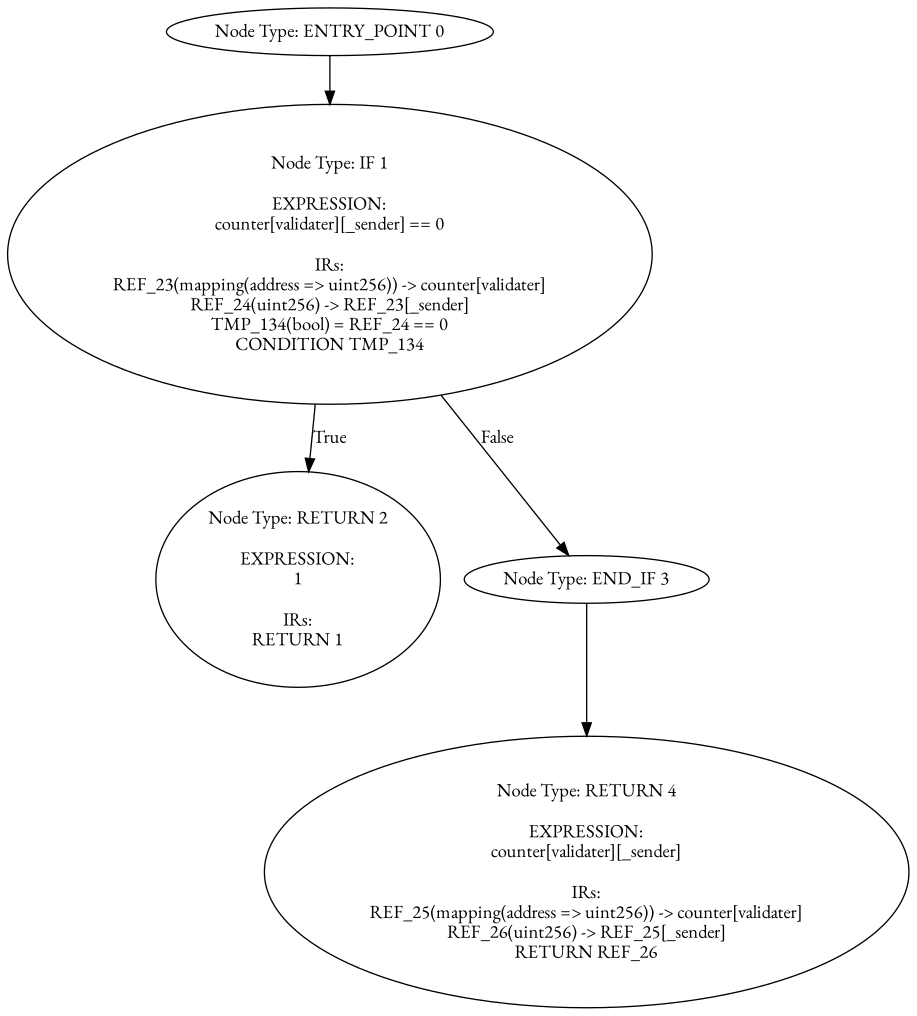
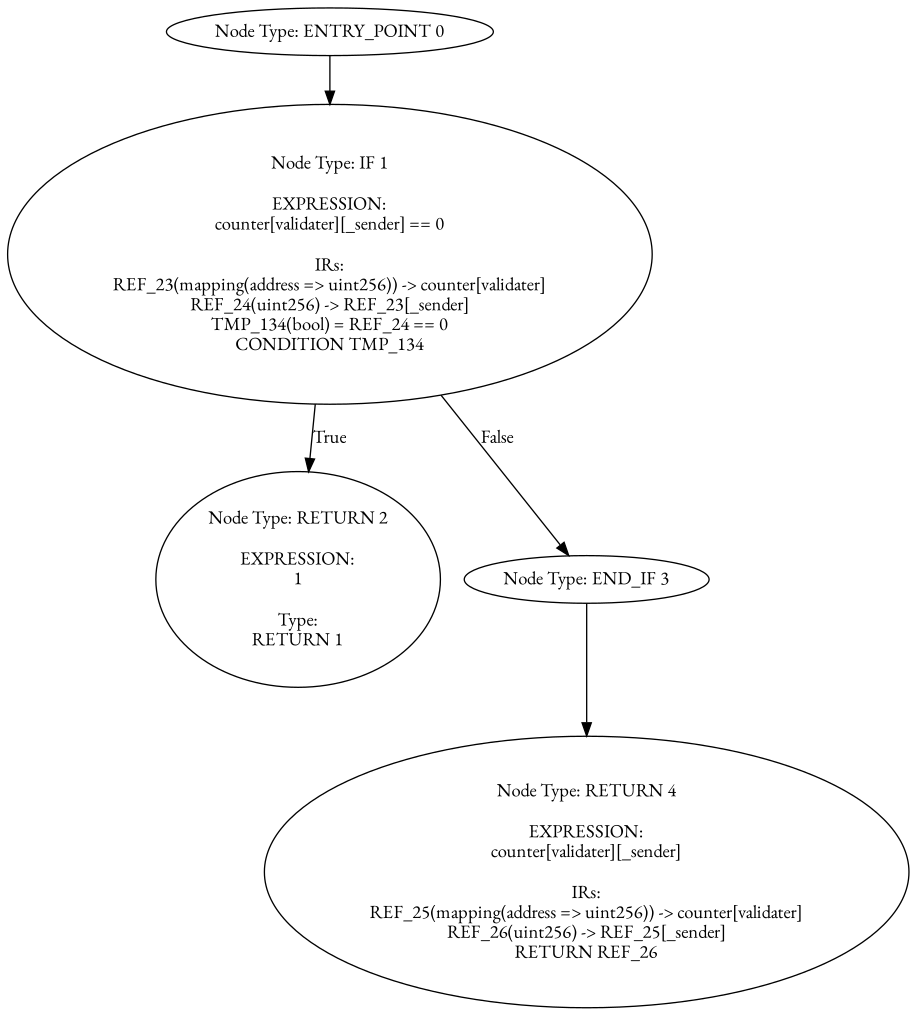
node "Node Type: RETURN 2 EXPRESSION: 1 IRs: RETURN 1": label "Node Type: RETURN 2 EXPRESSION: 1 IRs: RETURN 1" -> "Node Type: RETURN 2 EXPRESSION: 1 Type: RETURN 1"
